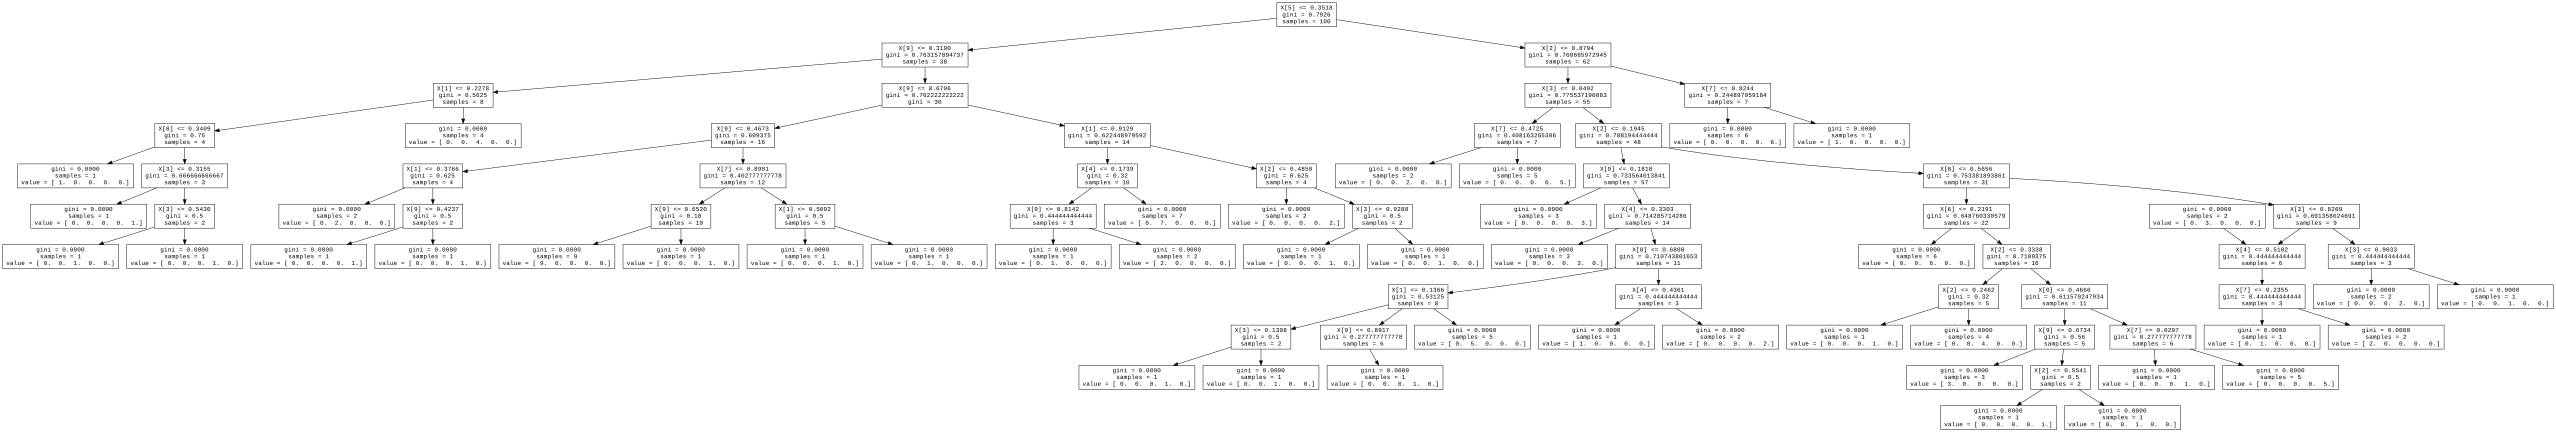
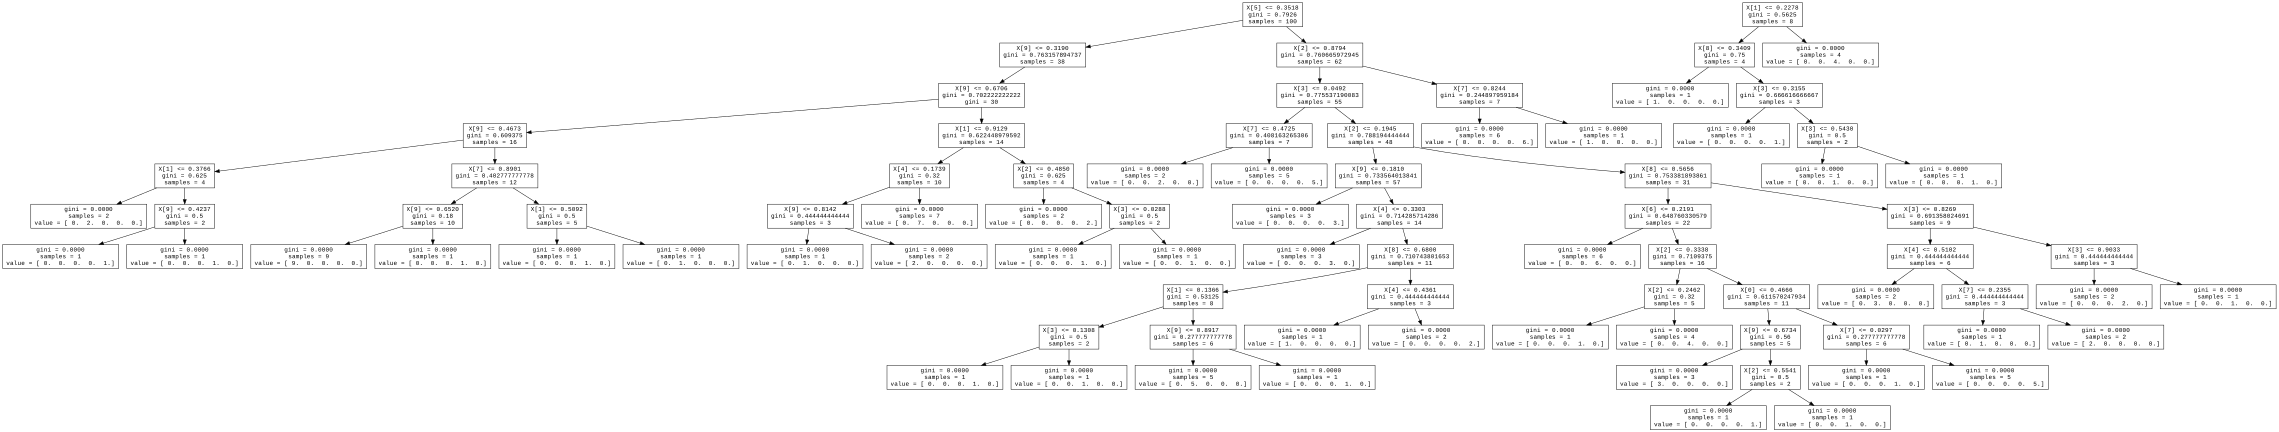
edge "X[9] <= 0.3190 gini = 0.763157894737 samples = 38" -> "X[1] <= 0.2278 gini = 0.5625 samples = 8": removed
node "X[3] <= 0.3155 gini = 0.666666666667 samples = 3": label "X[3] <= 0.3155 gini = 0.666666666667 samples = 3" -> "X[3] <= 0.3155 gini = 0.666616666667 samples = 3"
edge "gini = 0.0000 samples = 2 value = [ 0.  3.  0.  0.  0.]" -> "X[4] <= 0.5102 gini = 0.444444444444 samples = 6": reversed
edge "X[1] <= 0.1366 gini = 0.53125 samples = 8" -> "gini = 0.0000 samples = 5 value = [ 0.  5.  0.  0.  0.]": now "X[9] <= 0.8917 gini = 0.277777777778 samples = 6" -> "gini = 0.0000 samples = 5 value = [ 0.  5.  0.  0.  0.]"
